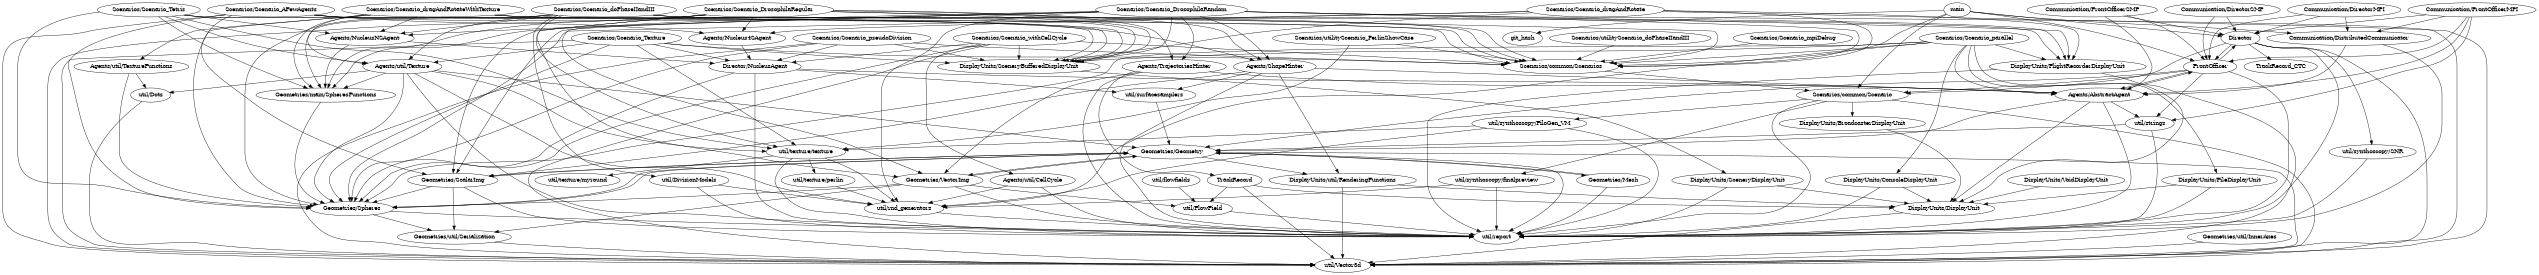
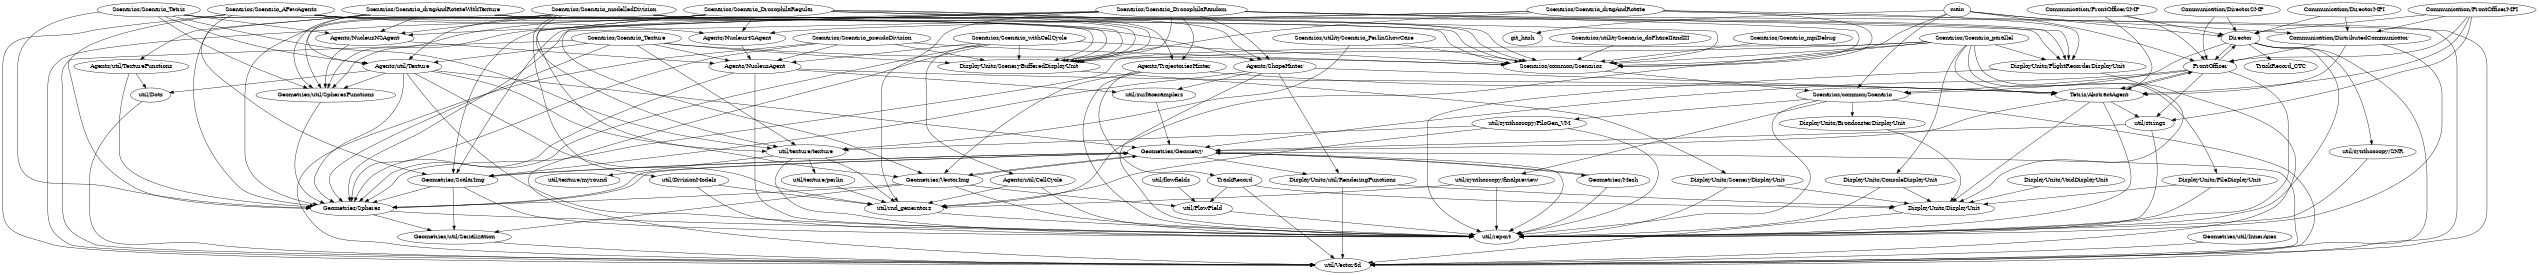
node "Scenarios/Scenario_doPhaseIIandIII": label "Scenarios/Scenario_doPhaseIIandIII" -> "Scenarios/Scenario_modelledDivision"
edge "Communication/DirectorMPI" -> "FrontOfficer": now "Communication/DistributedCommunicator" -> "FrontOfficer"
node "Director/NucleusAgent": label "Director/NucleusAgent" -> "Agents/NucleusAgent"
node "Geometries/main/SpheresFunctions": label "Geometries/main/SpheresFunctions" -> "Geometries/util/SpheresFunctions"
node "Agents/AbstractAgent": label "Agents/AbstractAgent" -> "Tetris/AbstractAgent"
